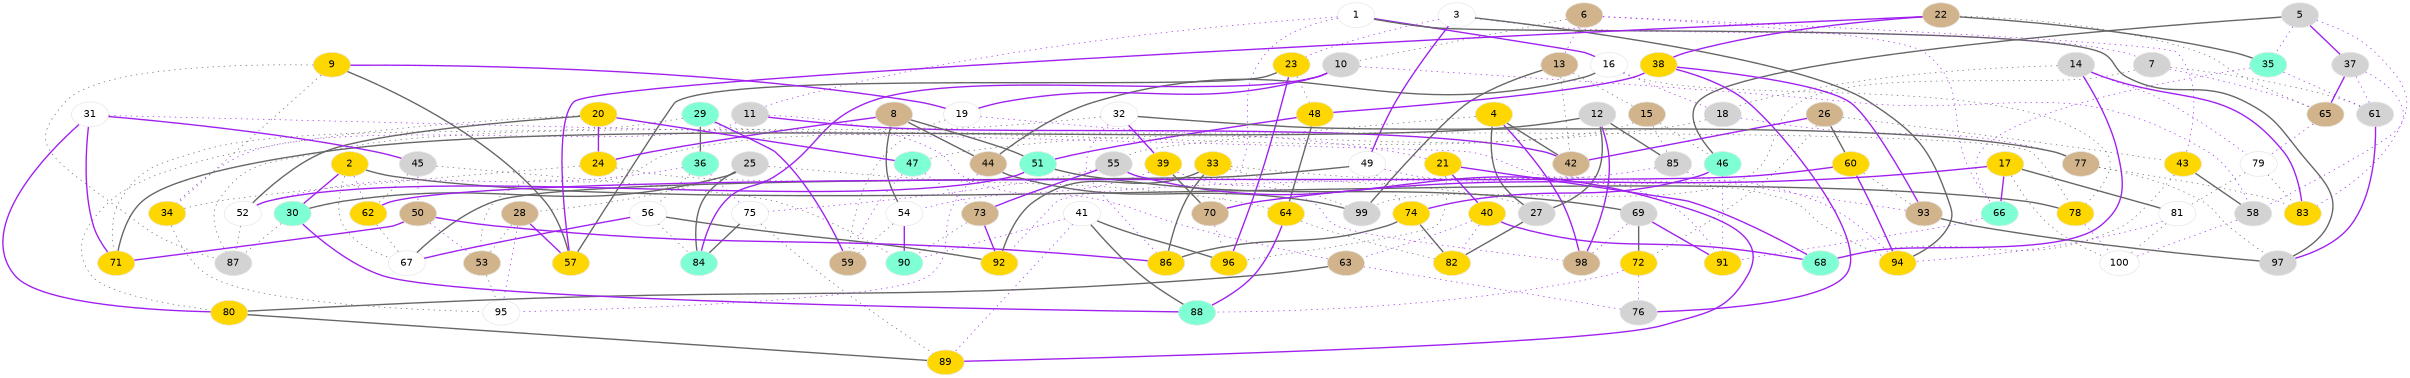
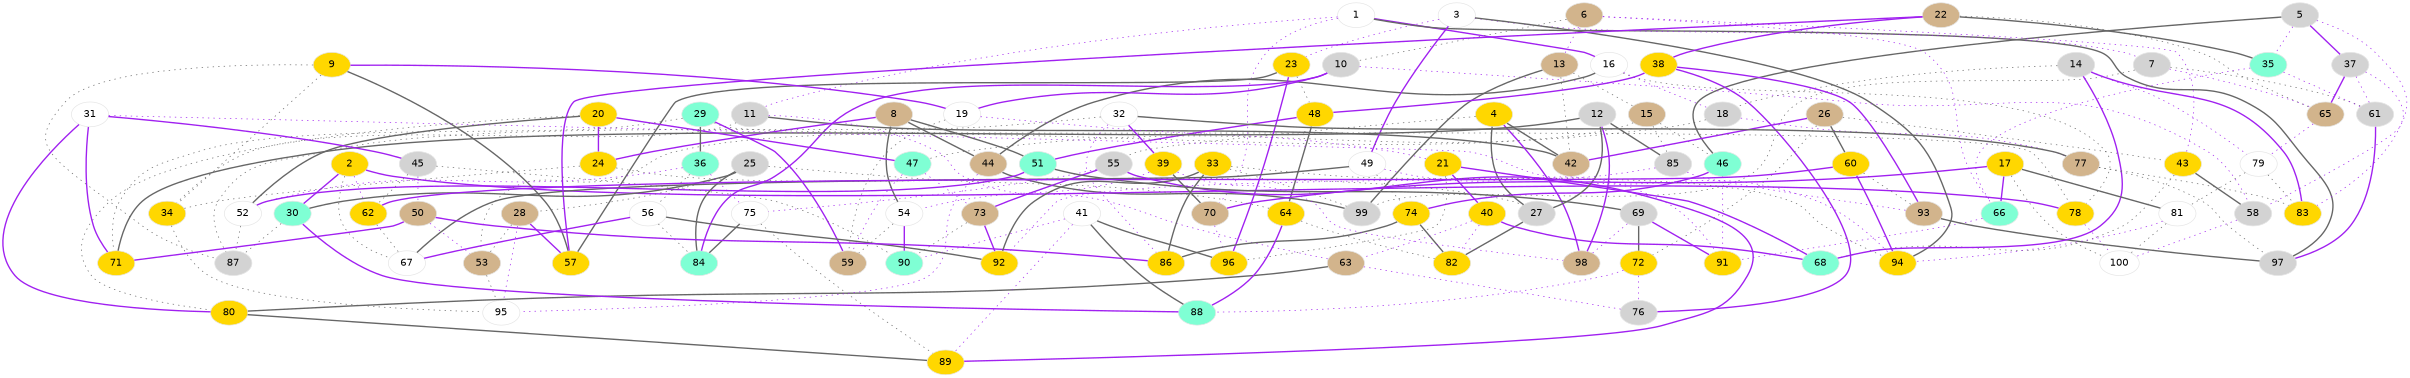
edge "11" -- "42": color purple -> gray40
edge "11" -- "34": color purple -> gray40
edge "2" -- "78": color gray40 -> purple
